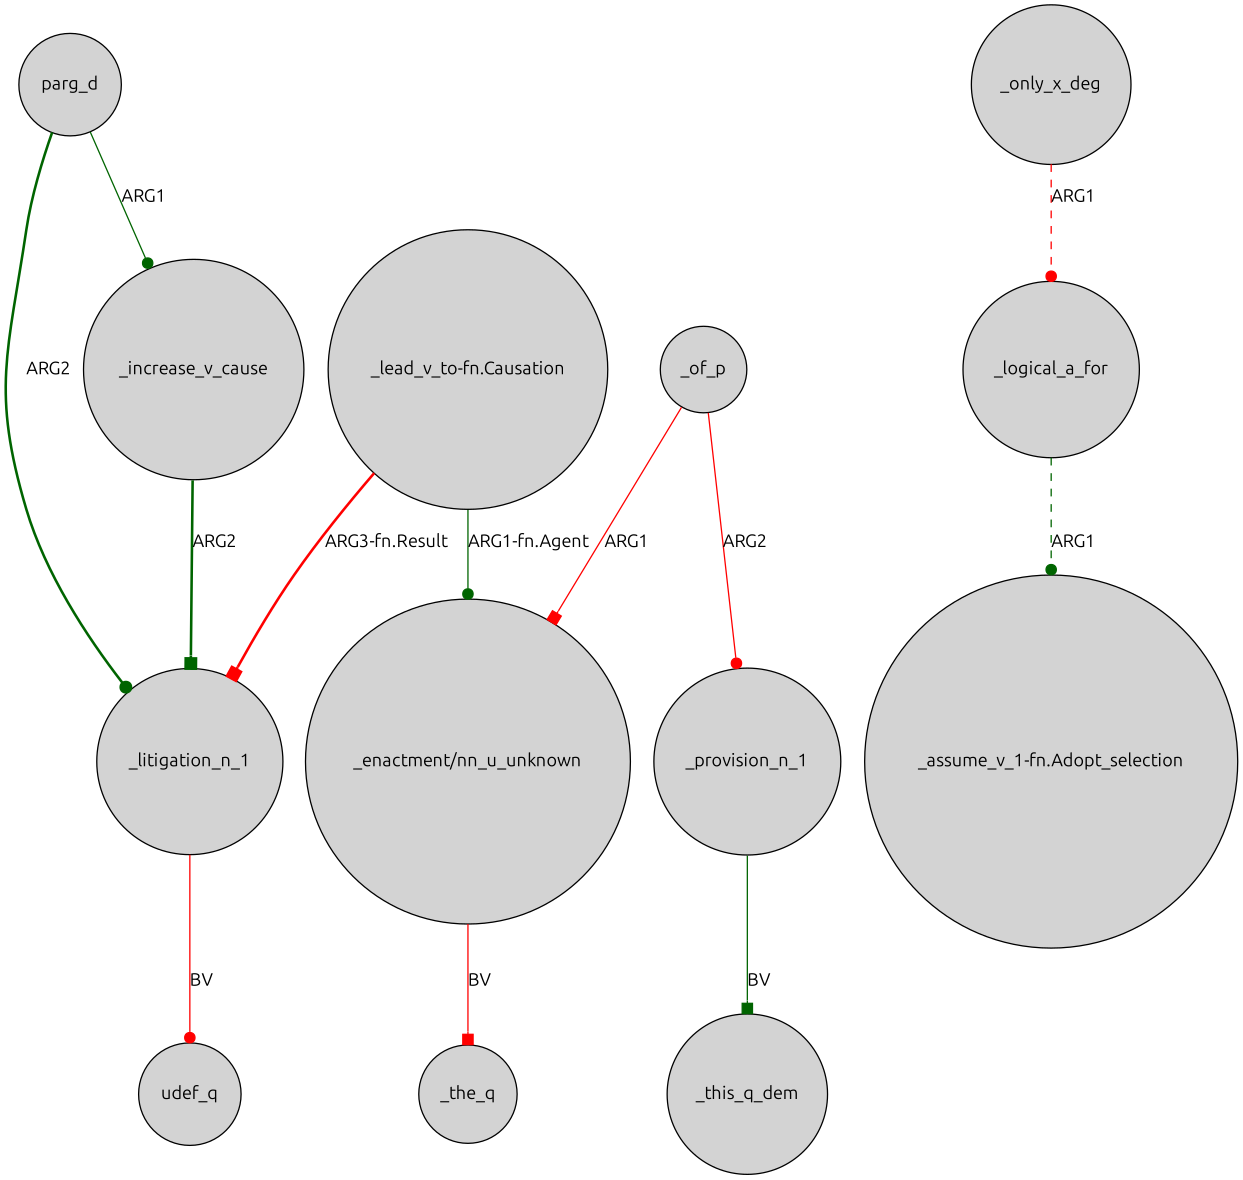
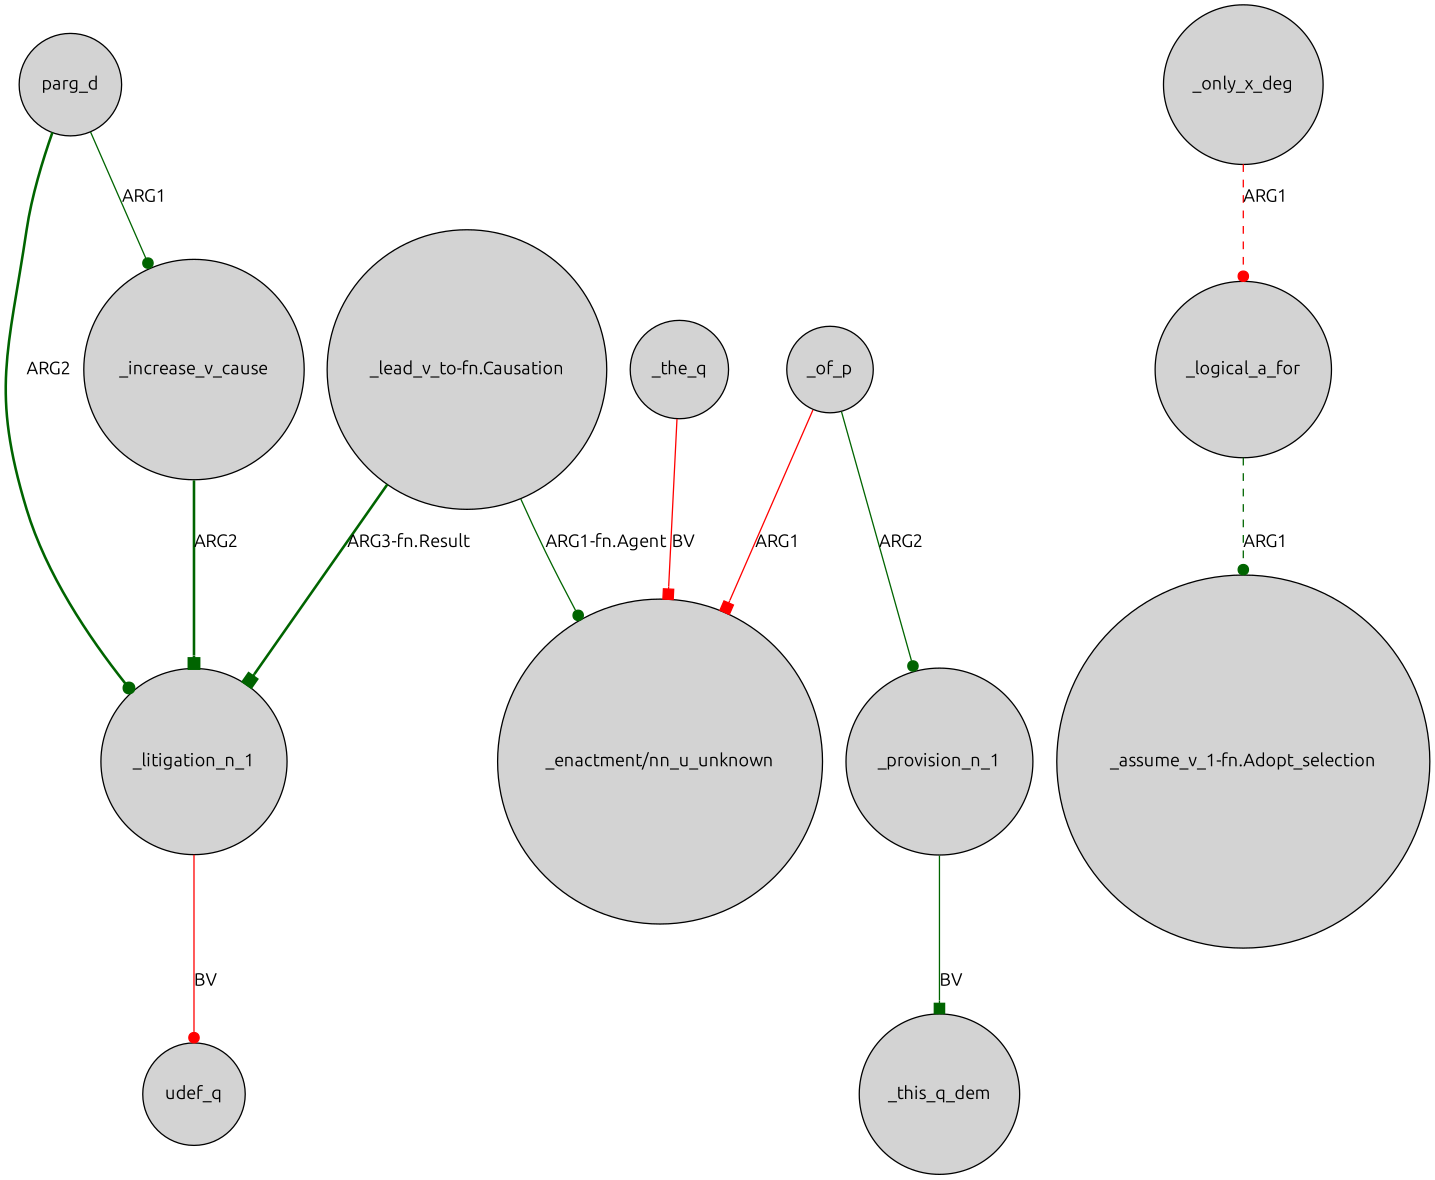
edge "_of_p" -> "_provision_n_1": color red -> darkgreen
edge "_lead_v_to-fn.Causation" -> "_litigation_n_1": color red -> darkgreen
edge "_enactment/nn_u_unknown" -> "_the_q": reversed
